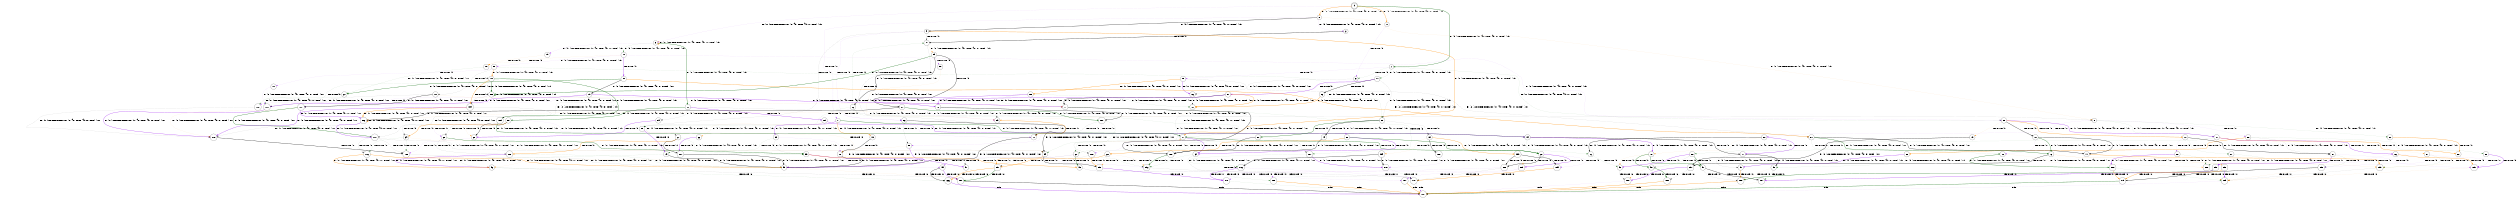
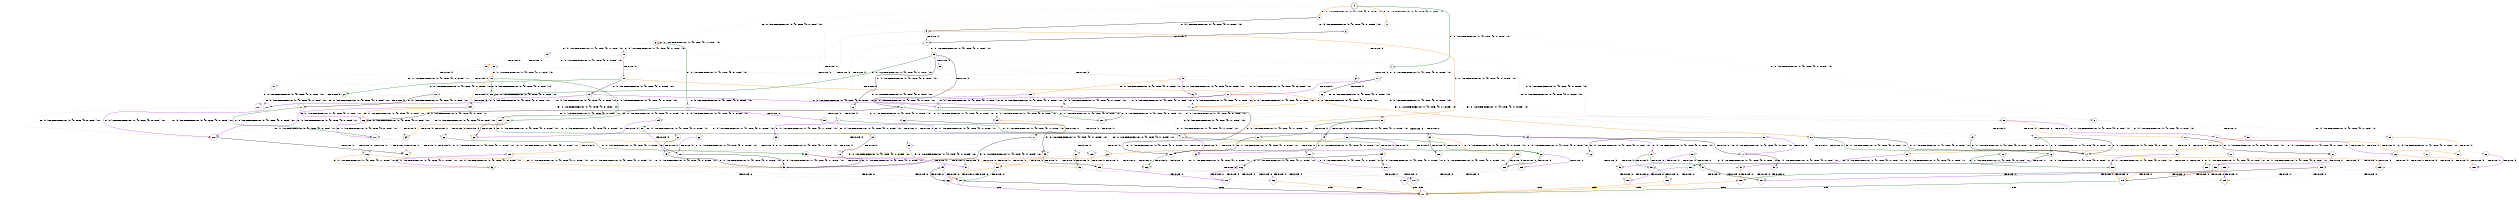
edge "4" -> "13": now "83" -> "13"
edge "15" -> "42": style bold -> dotted
edge "63" -> "27": reversed
edge "40" -> "104": now "40" -> "74"
edge "57" -> "105": added, label "TERMINATE !2"
node "109": removed
